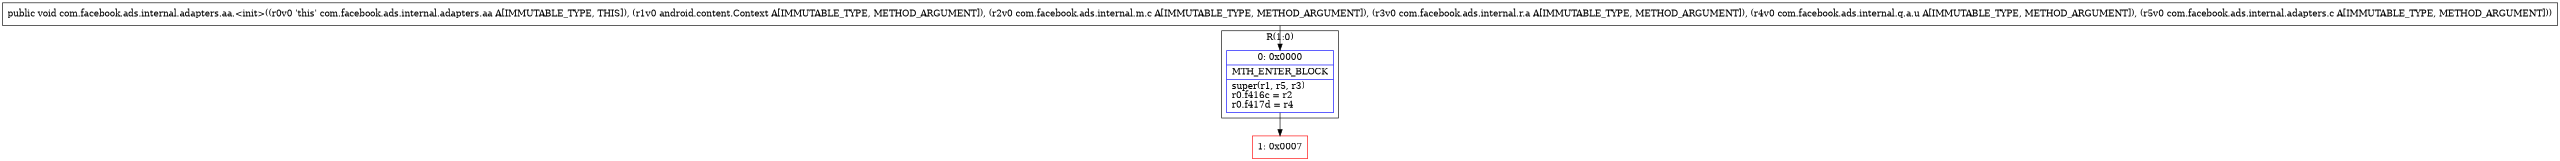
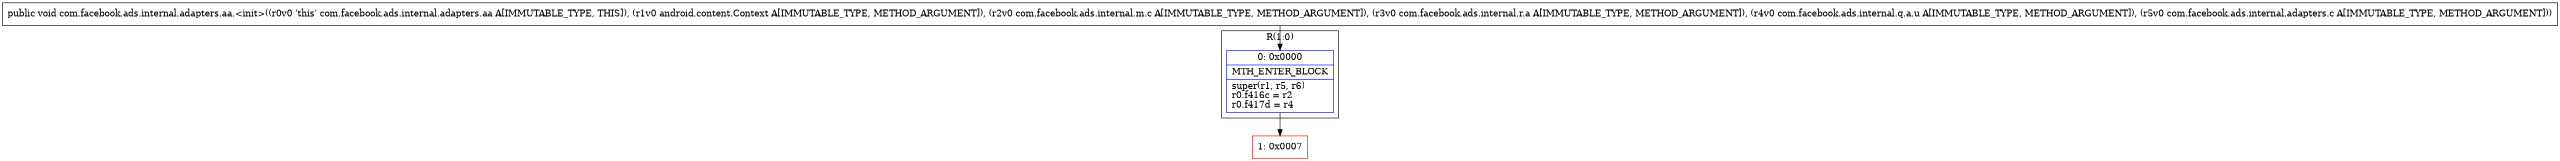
node "0: 0x0000": text "super(r1, r5, r3)" -> "super(r1, r5, r6)"
